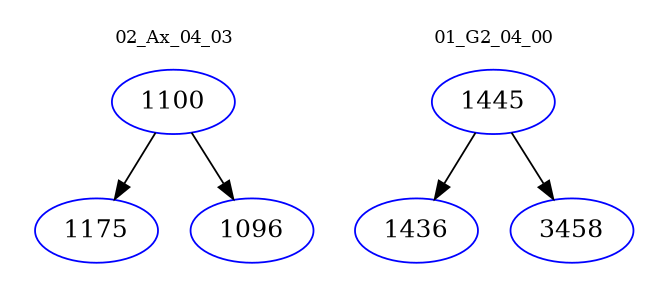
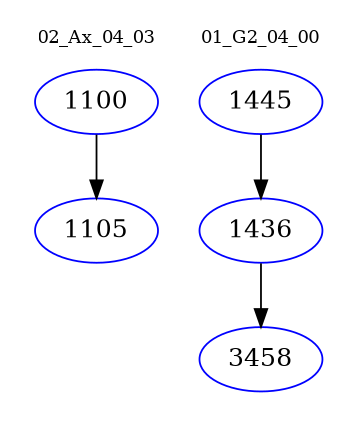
edge "1445" -> "3458": now "1436" -> "3458"
node "1175": label "1175" -> "1105"
node "1096": removed
